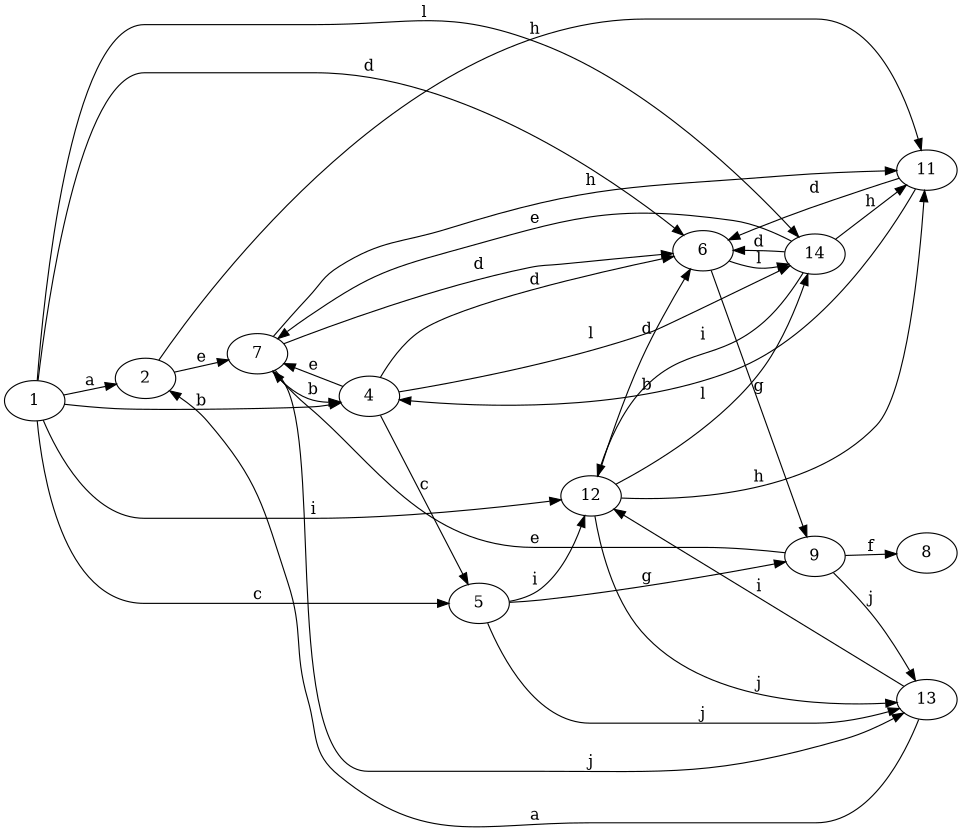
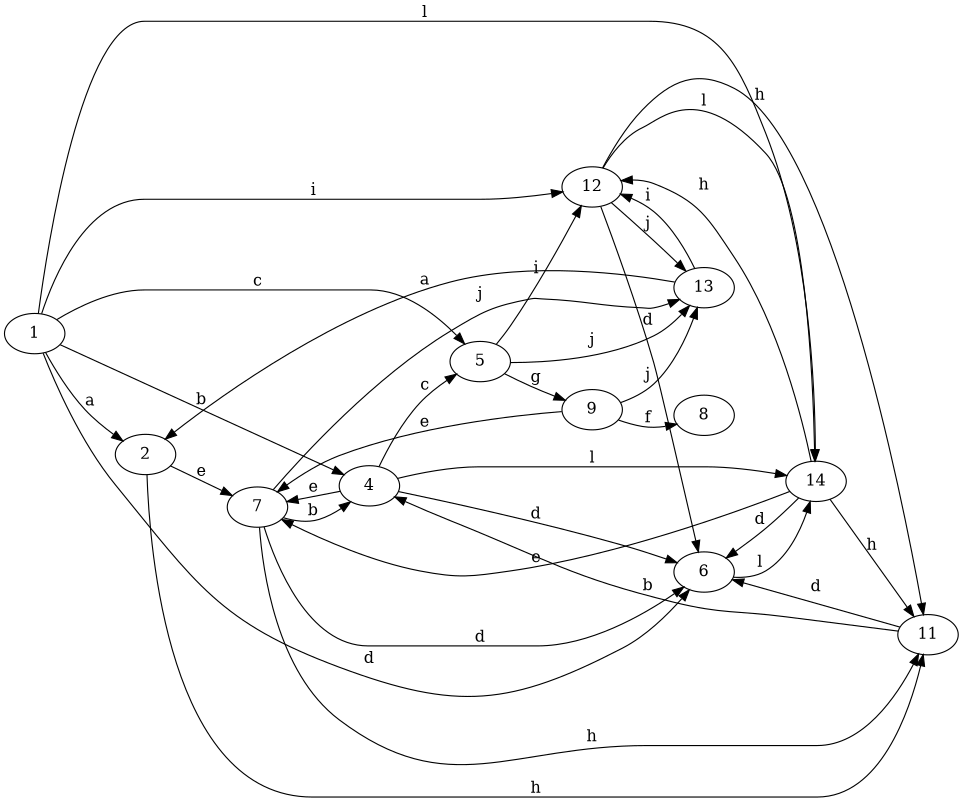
edge "14" -> "12": label "i" -> "h"
edge "6" -> "9": removed, label "g"
